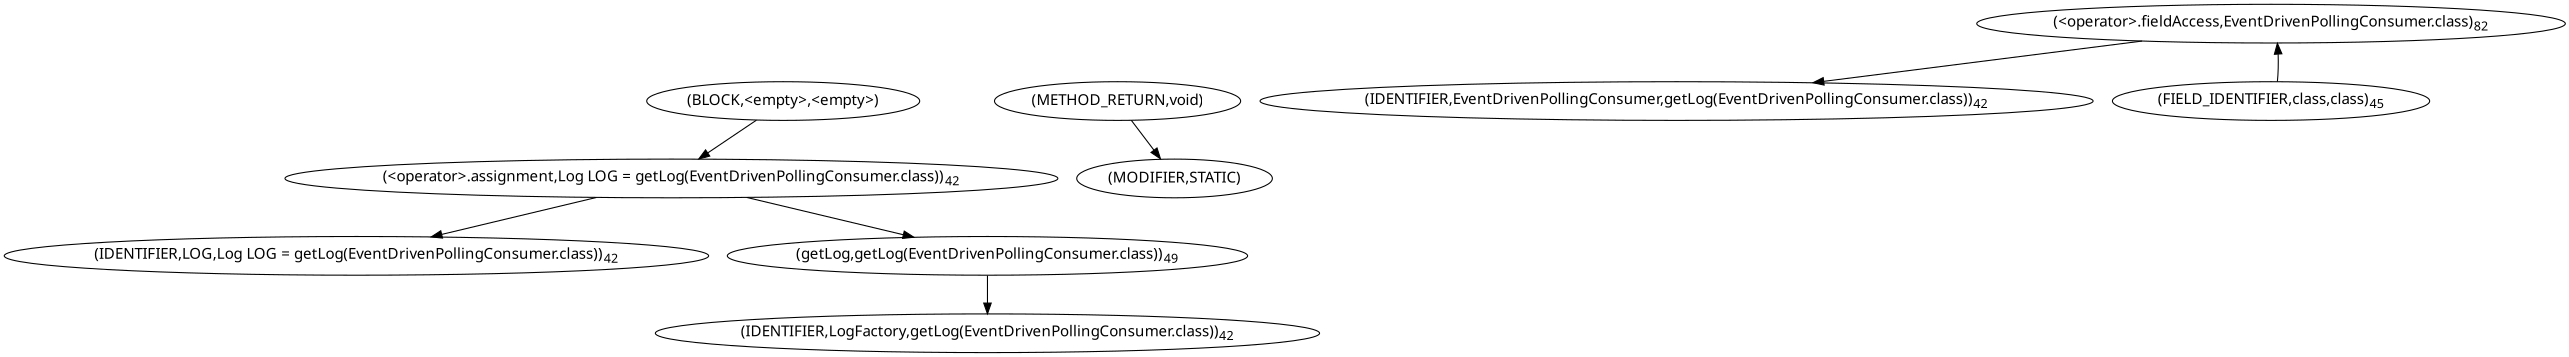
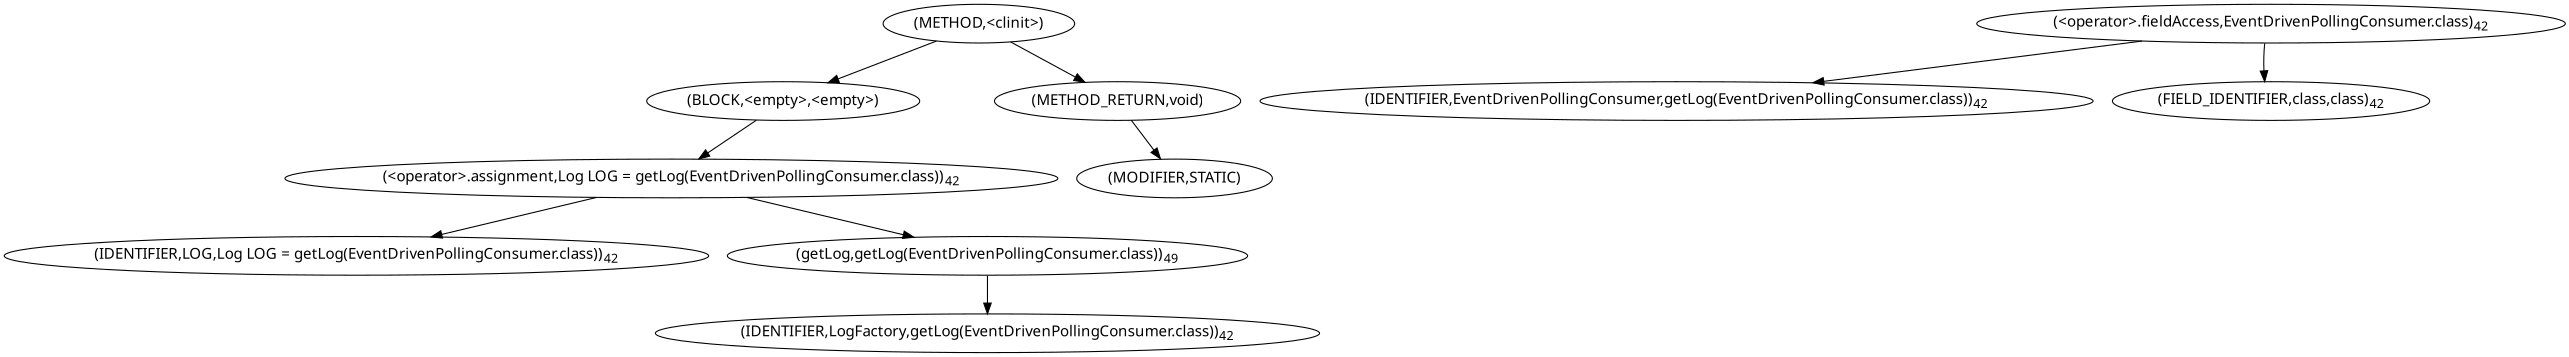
node "(<operator>.fieldAccess,EventDrivenPollingConsumer.class)": text "82" -> "42"
node "(METHOD,<clinit>)": added
edge "(FIELD_IDENTIFIER,class,class)" -> "(<operator>.fieldAccess,EventDrivenPollingConsumer.class)": reversed
node "(FIELD_IDENTIFIER,class,class)": text "45" -> "42"
